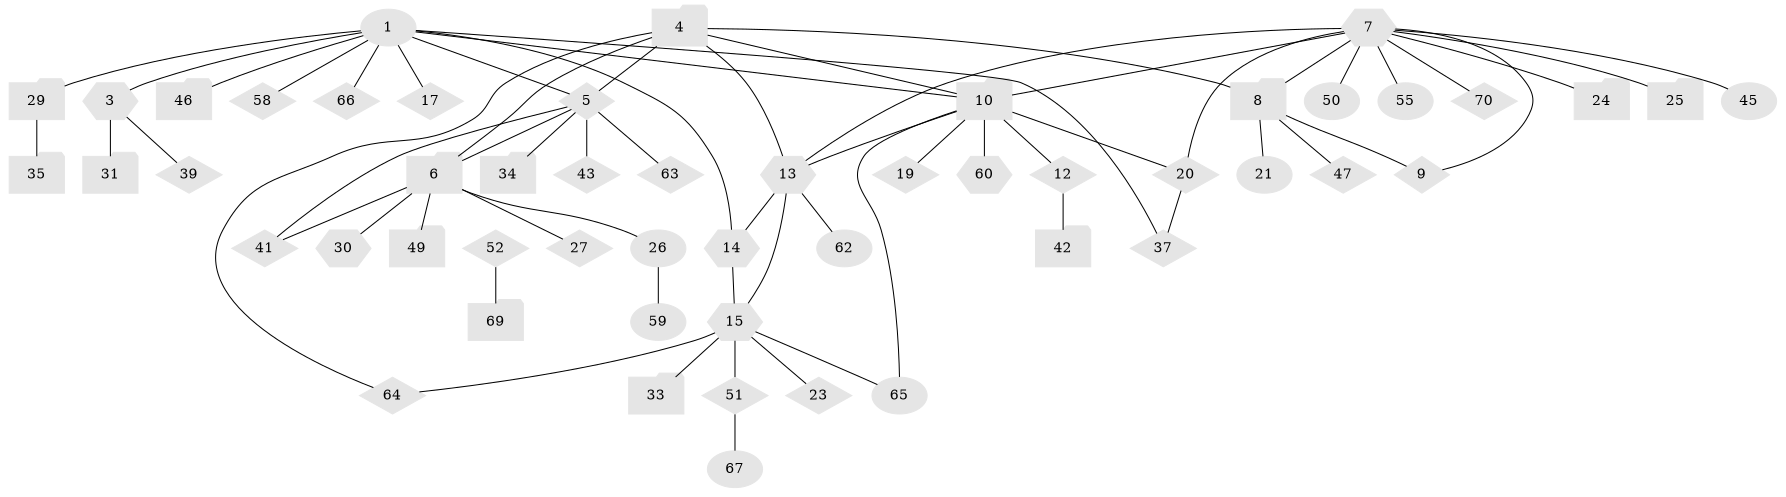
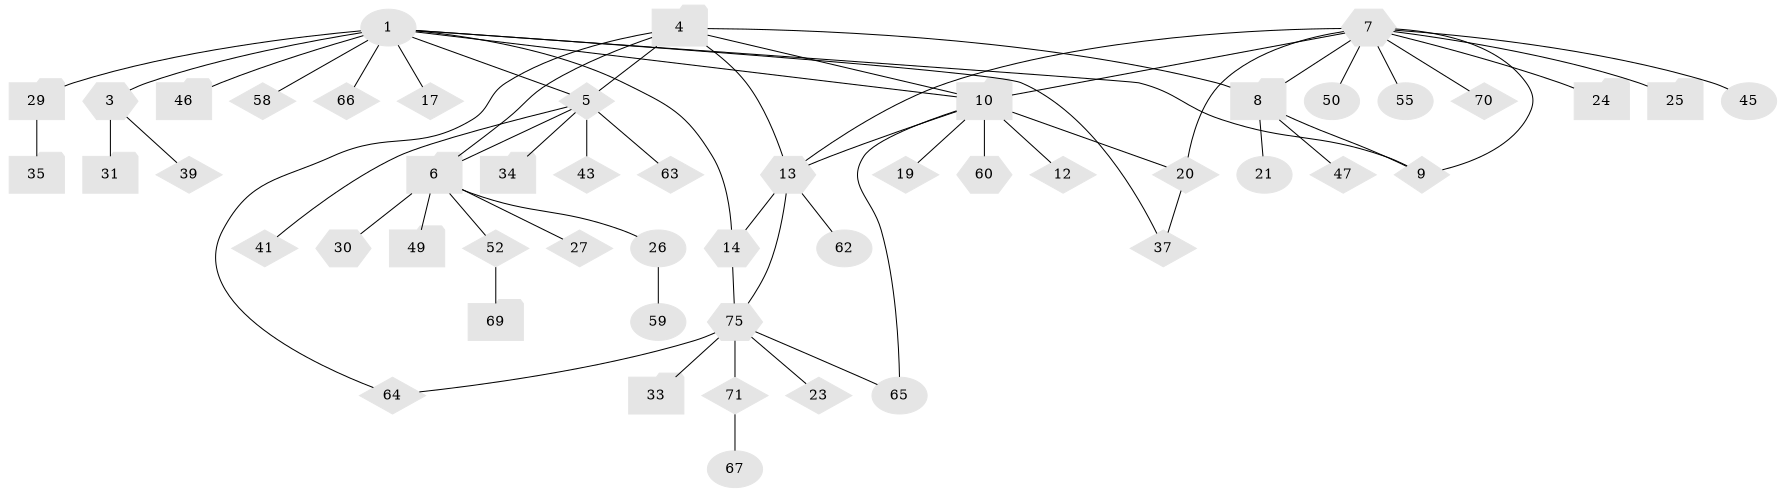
edge "1" -- "9": added
edge "6" -- "41": now "6" -- "52"
node "42": removed
node "15": label "15" -> "75"
node "51": label "51" -> "71"
